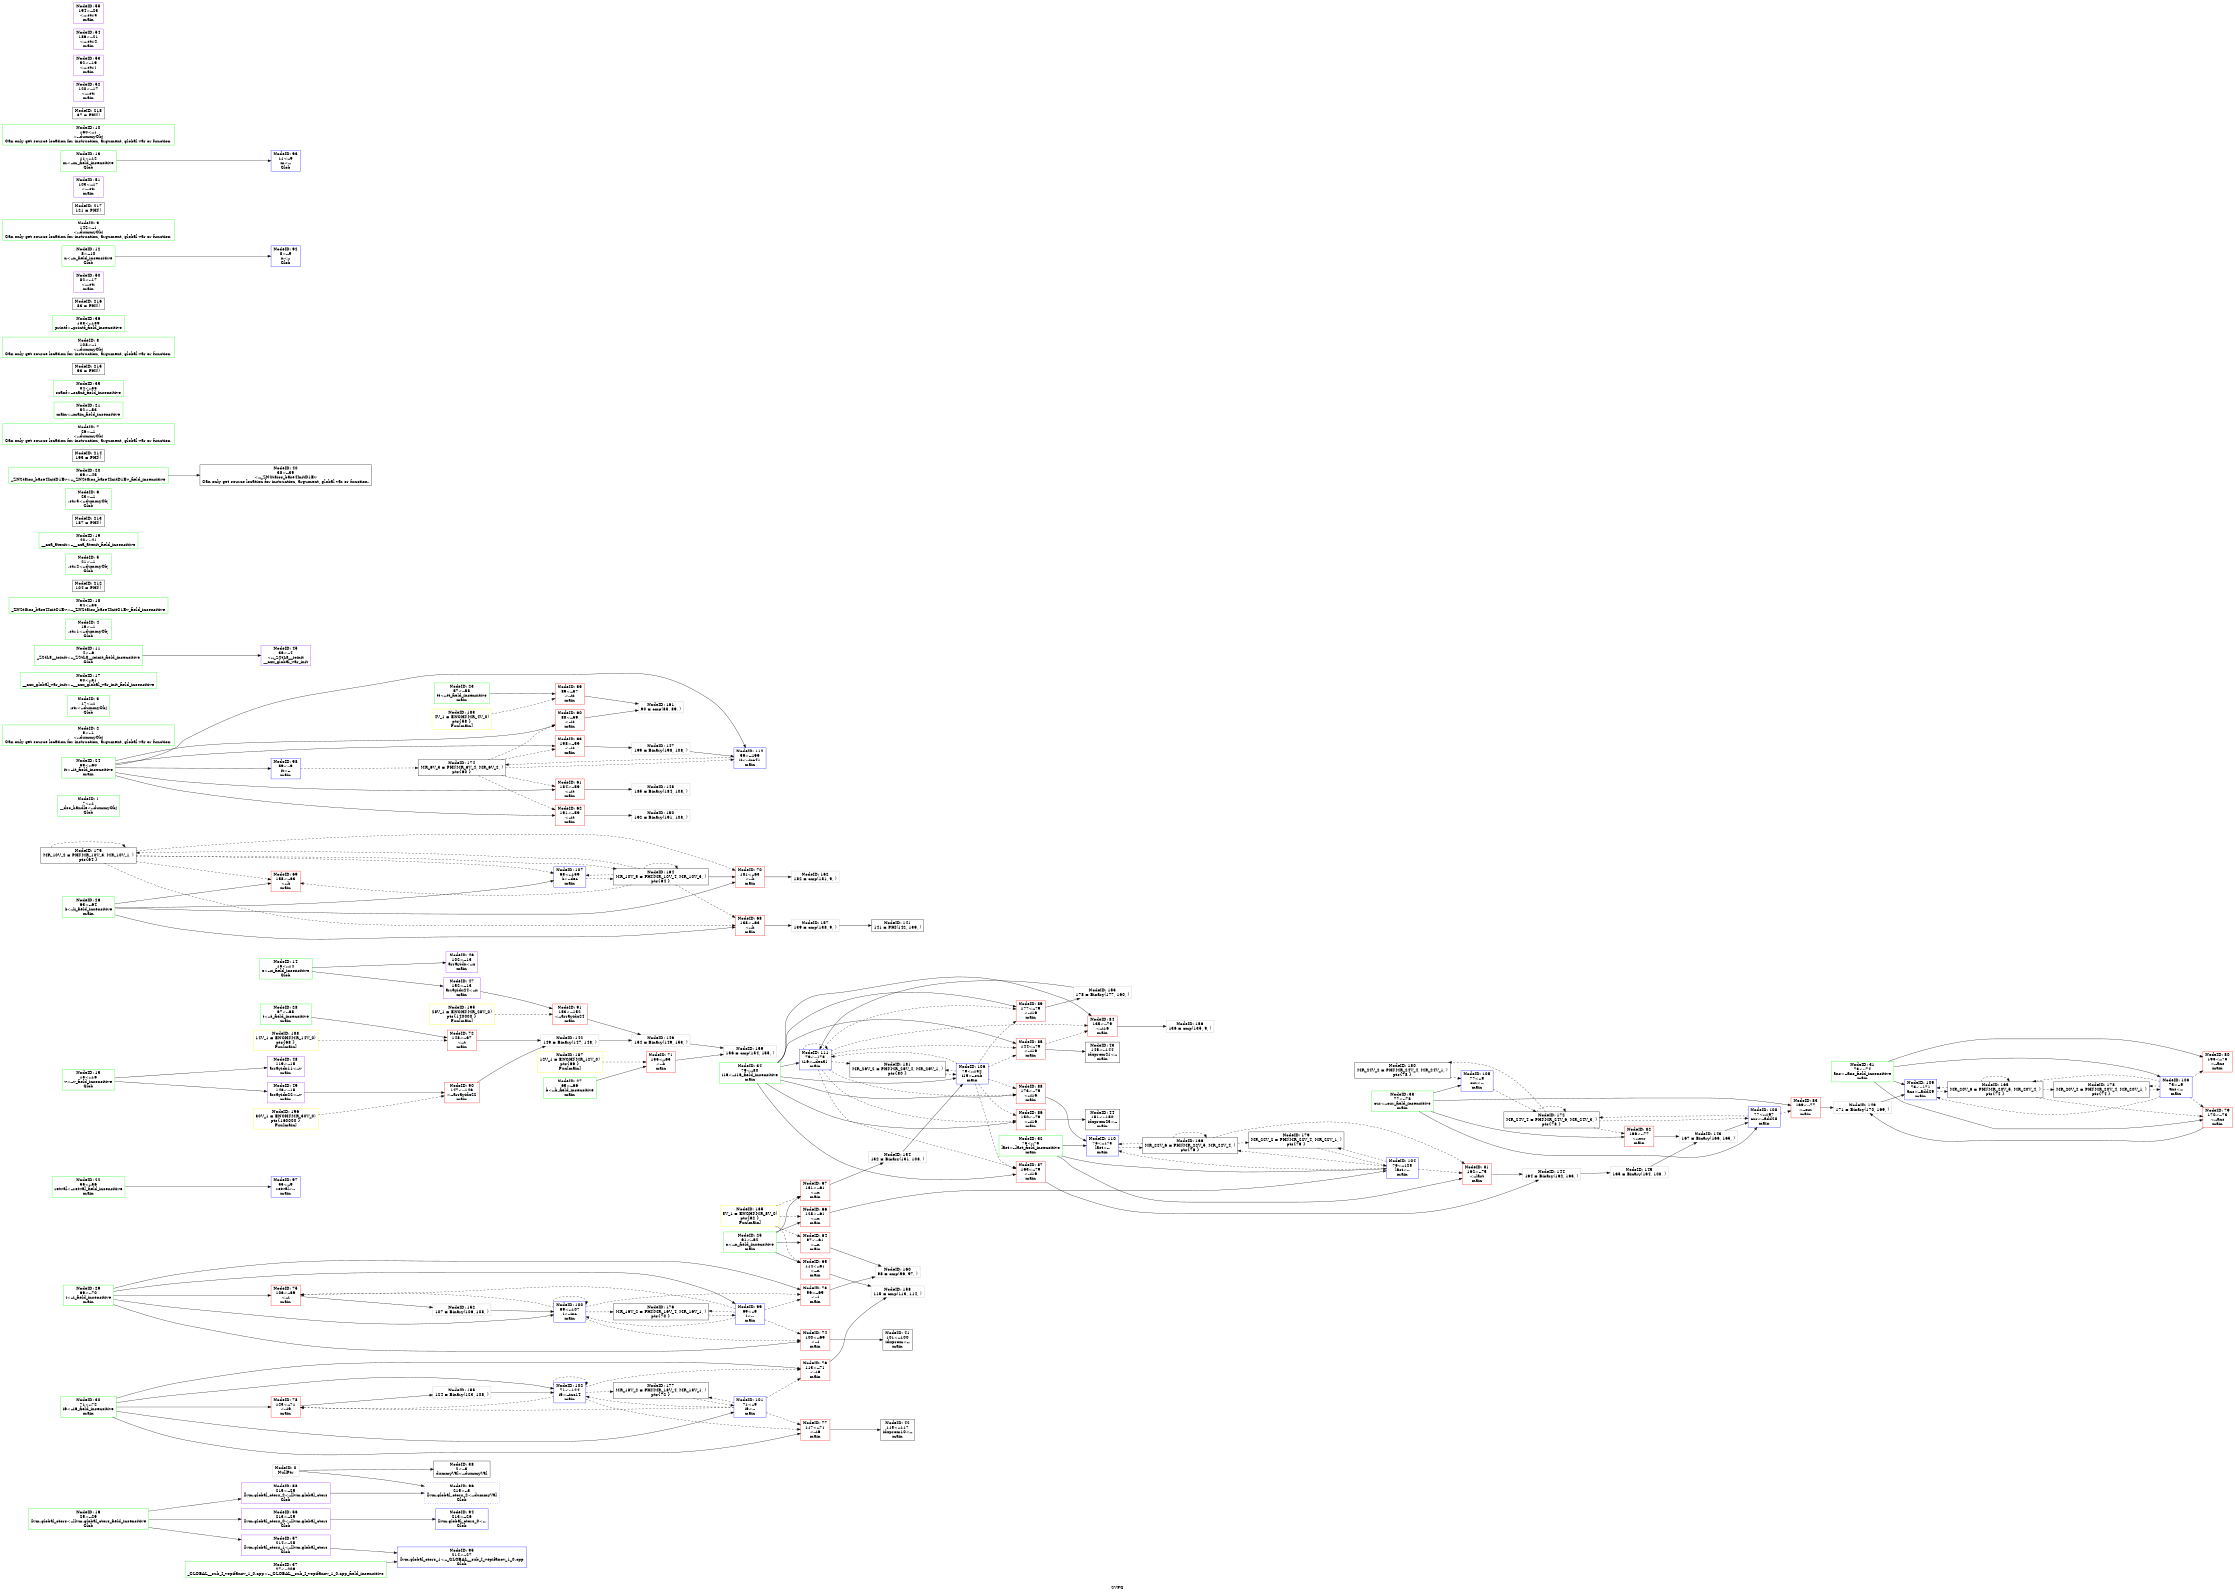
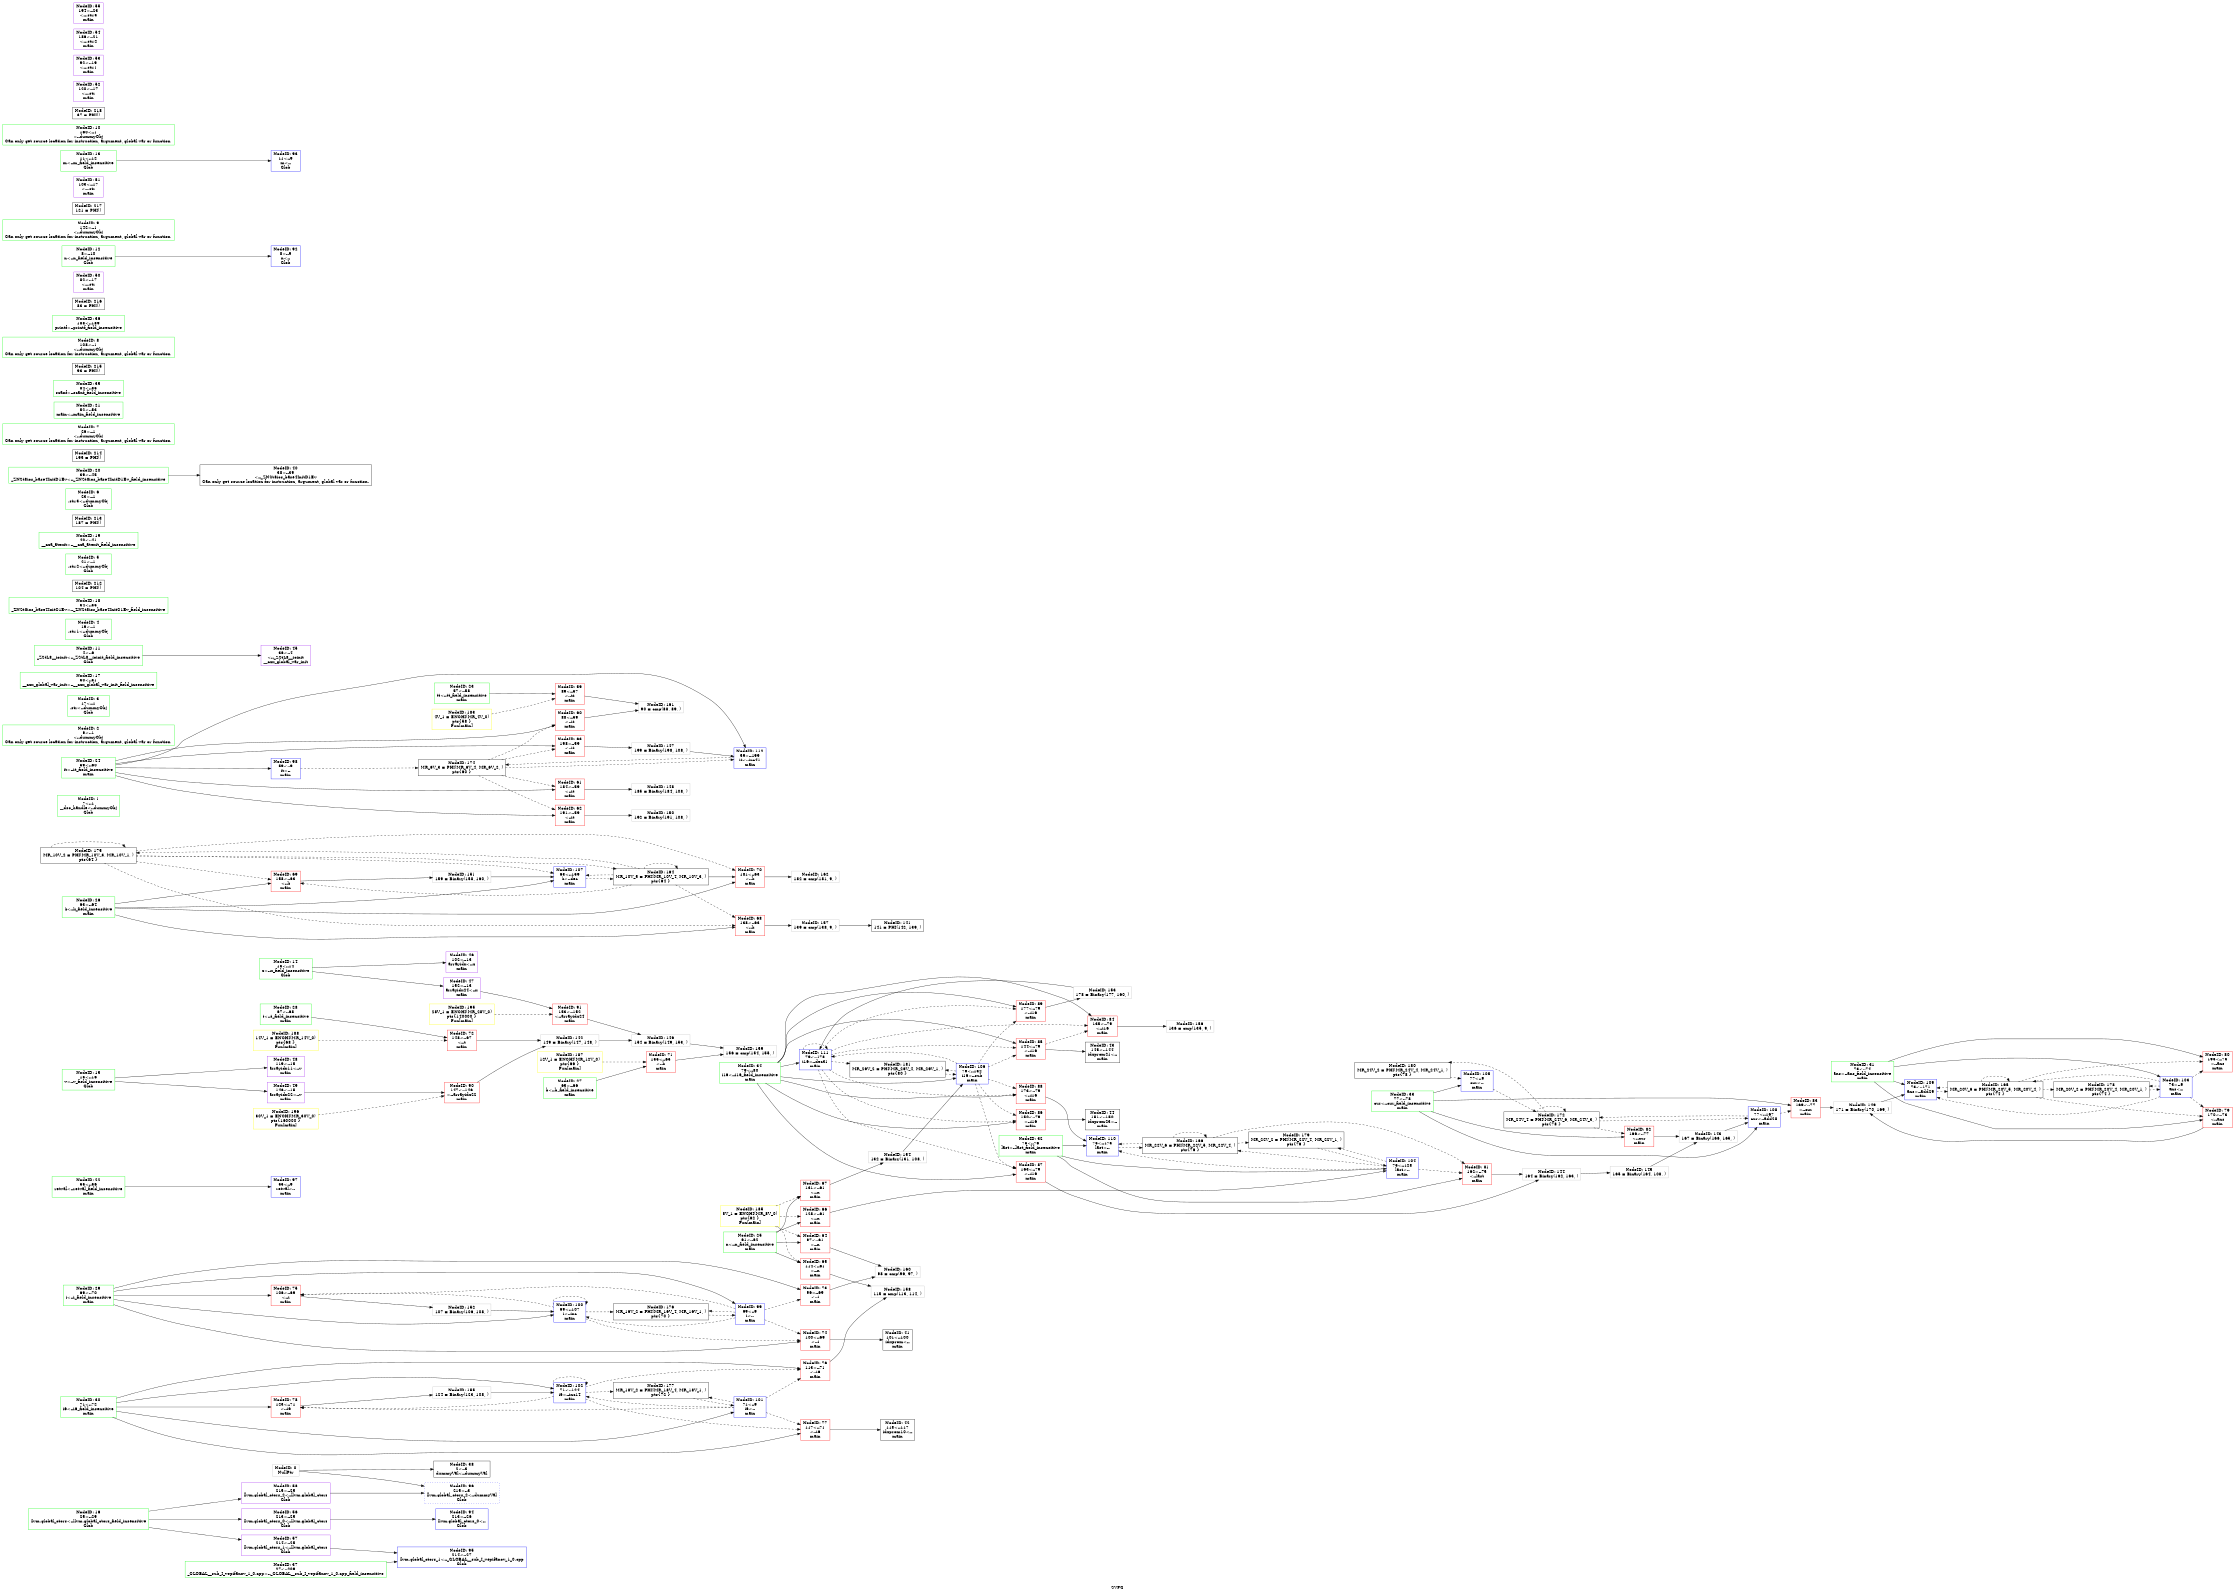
node "NodeID: 151": added
edge "NodeID: 165" -> "NodeID: 80": added
edge "NodeID: 100" -> "NodeID: 73": removed
